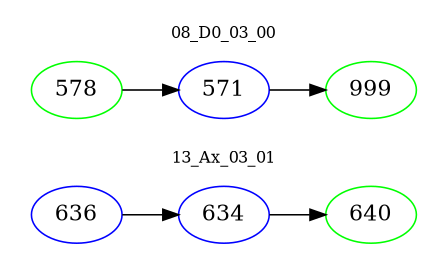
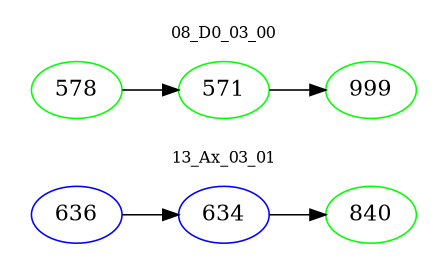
node "571": color blue -> green
node "640": label "640" -> "840"
